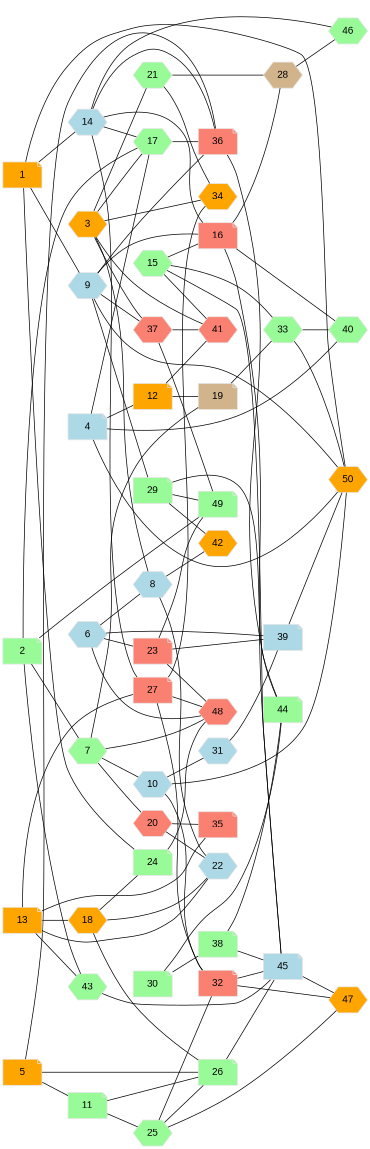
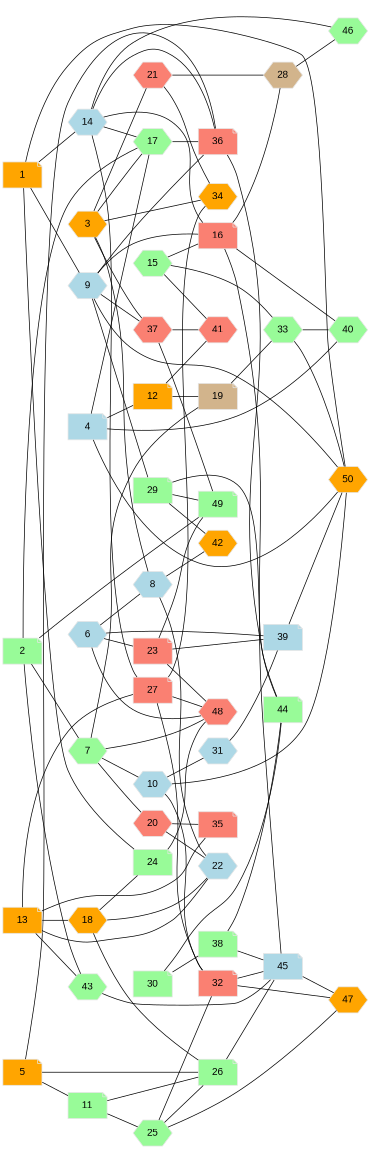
node "21": fillcolor palegreen -> salmon
edge "3" -- "41": removed
edge "15" -- "45": removed
